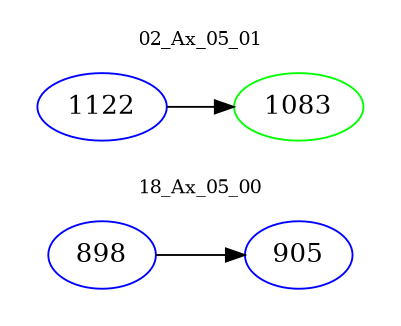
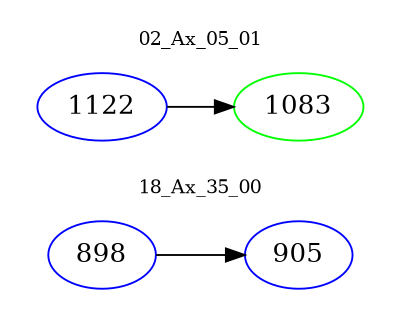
cluster "18_Ax_05_00": label "18_Ax_05_00" -> "18_Ax_35_00"
